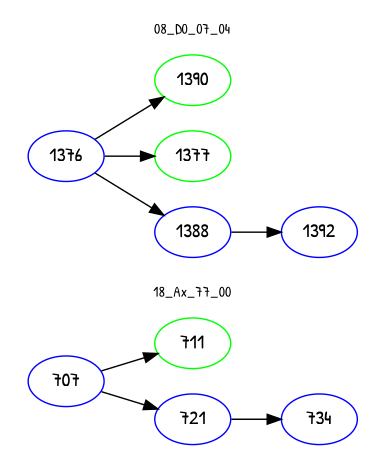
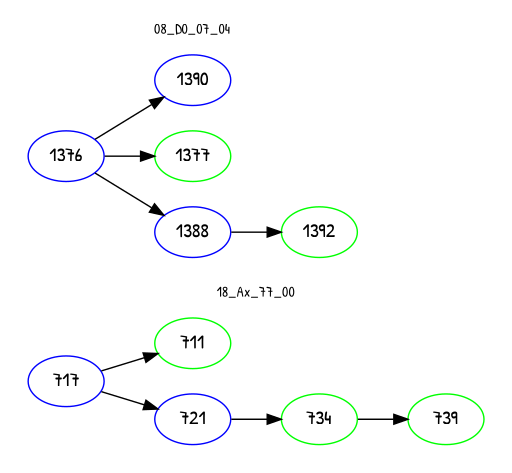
node "1390": color green -> blue
node "1392": color blue -> green
node "707": label "707" -> "717"
node "734": color blue -> green
node "739": added
